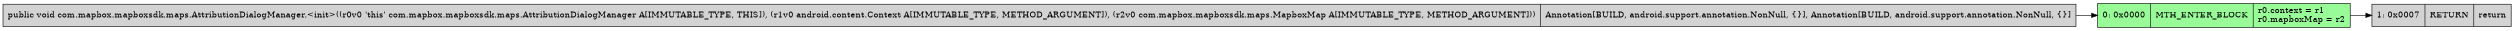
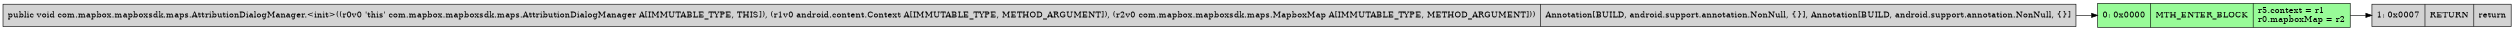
node "0: 0x0000": text "r0.context = r1" -> "r5.context = r1"
